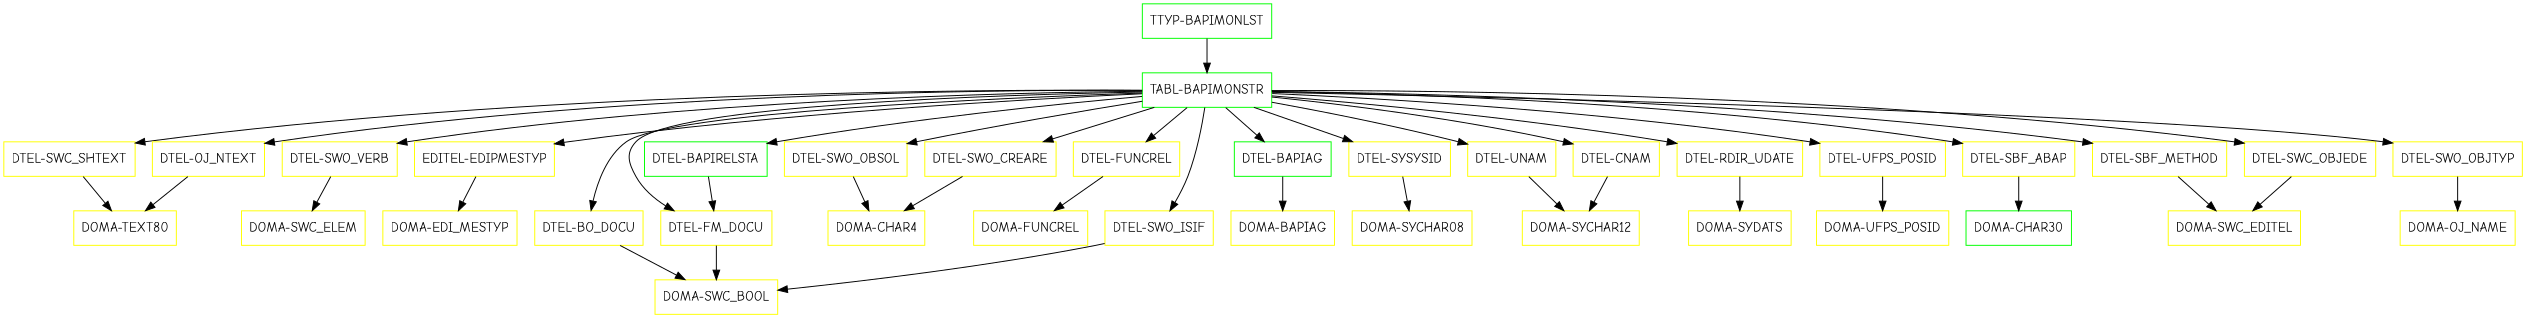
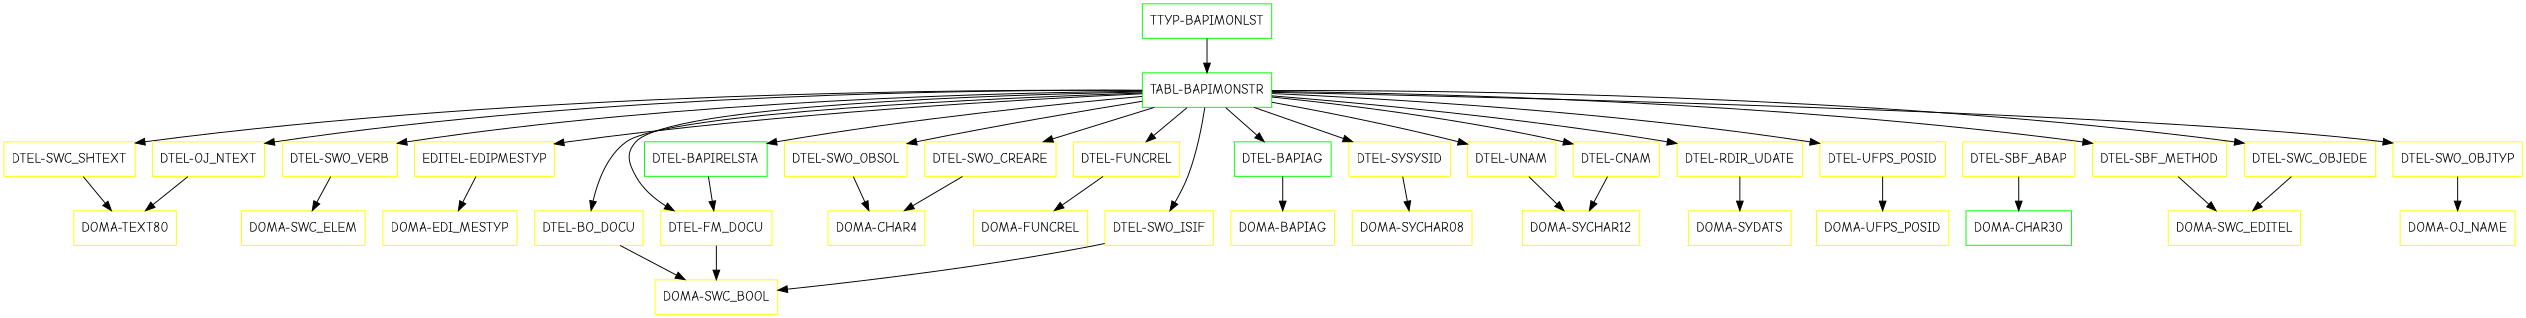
edge "TABL-BAPIMONSTR" -> "DTEL-SBF_ABAP": removed
